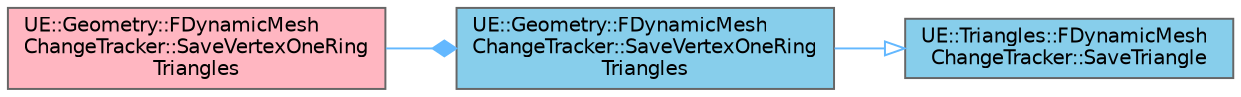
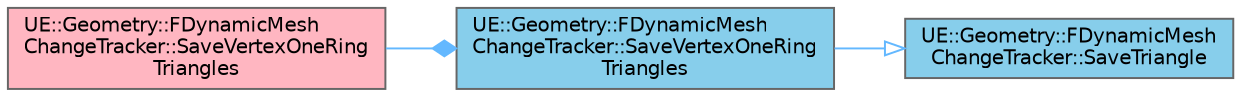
node "UE::Triangles::FDynamicMesh ChangeTracker::SaveTriangle": label "UE::Triangles::FDynamicMesh ChangeTracker::SaveTriangle" -> "UE::Geometry::FDynamicMesh ChangeTracker::SaveTriangle"
